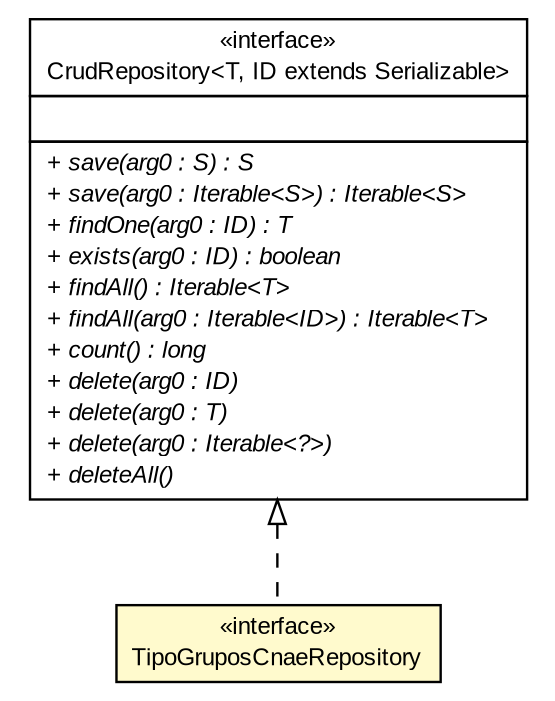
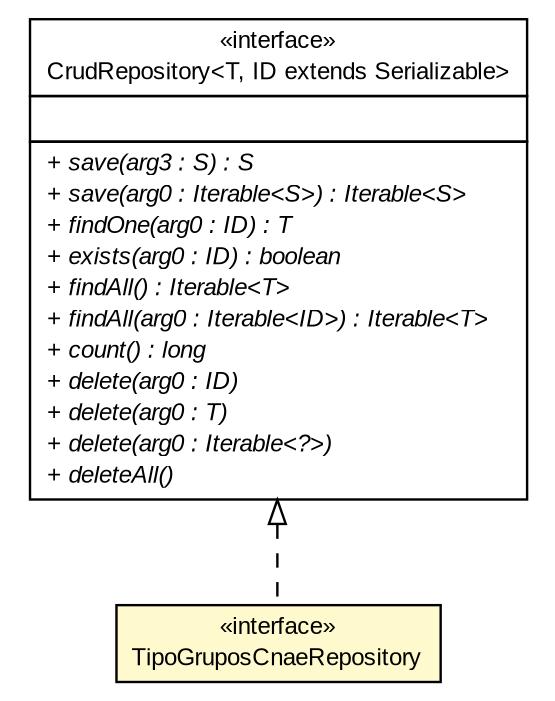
node "CrudRepository<T, ID extends Serializable>": text "+ save(arg0 : S) : S" -> "+ save(arg3 : S) : S"
